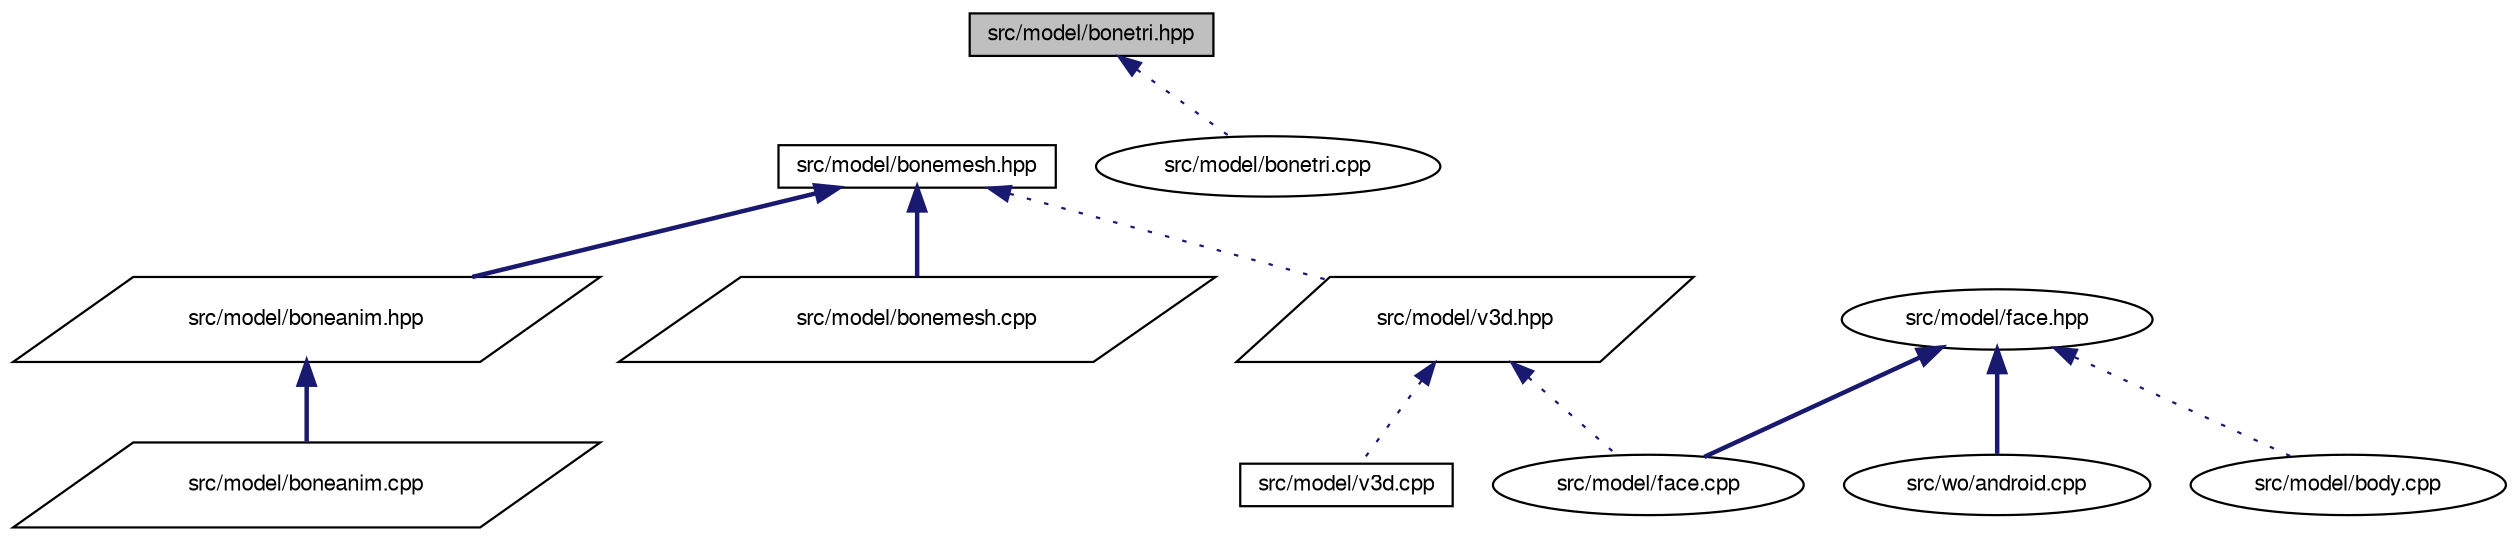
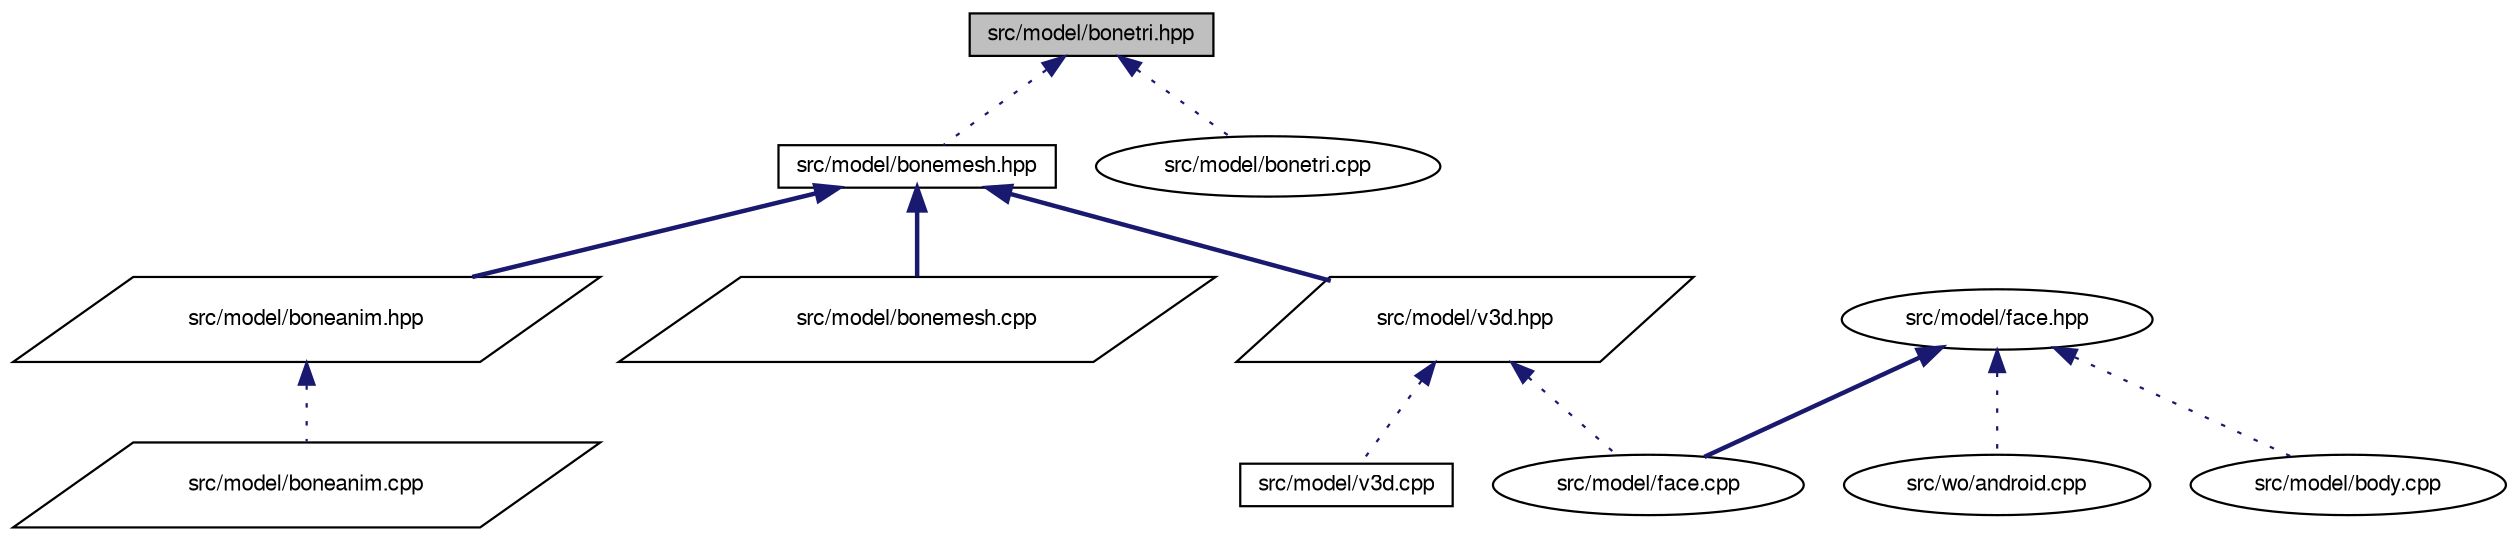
edge "src/model/bonemesh.hpp" -> "src/model/bonetri.hpp": added
edge "src/model/v3d.hpp" -> "src/model/bonemesh.hpp": style dotted -> bold
edge "src/model/boneanim.cpp" -> "src/model/boneanim.hpp": style bold -> dotted
edge "src/wo/android.cpp" -> "src/model/face.hpp": style bold -> dotted
